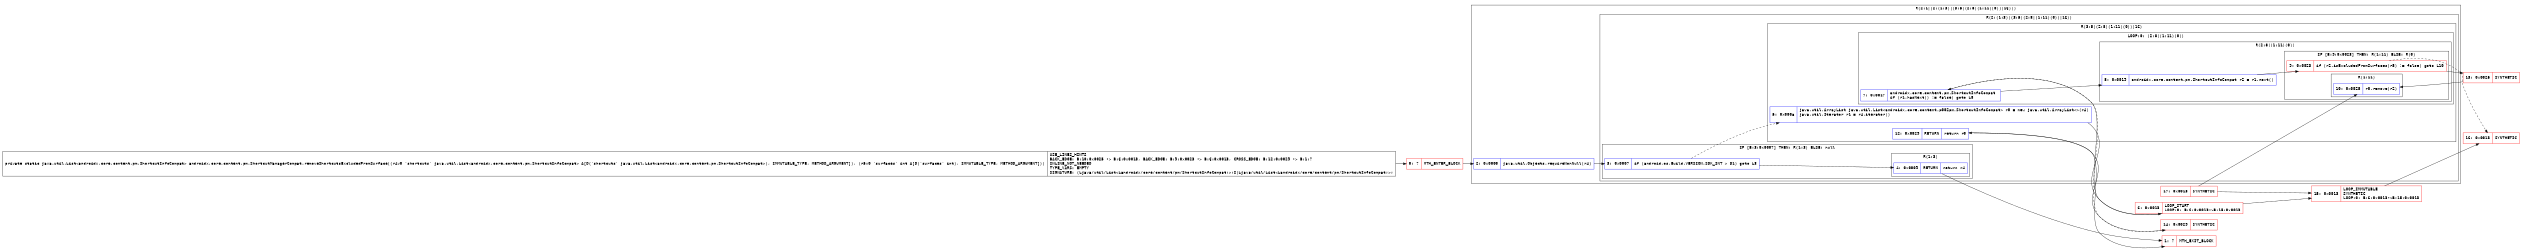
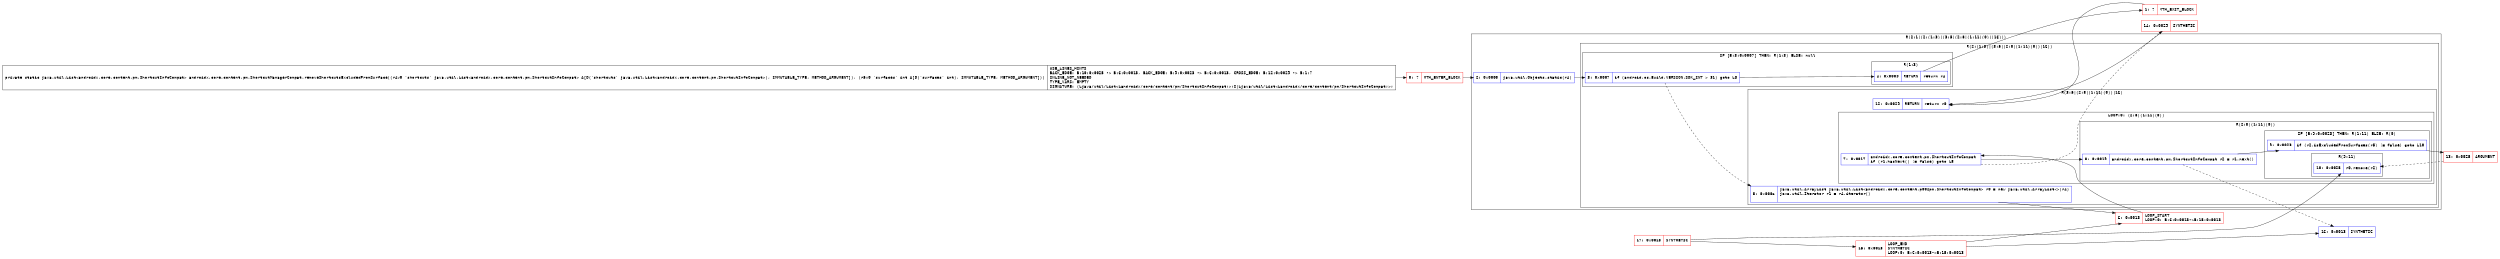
node "9: 0x0023": color red -> blue
cluster "R(1:11)": label "R(1:11)" -> "R(9:11)"
edge "9: 0x0023" -> "16: 0x0013": now "8: 0x0019" -> "16: 0x0013"
node "13: 0x0025": text "SYNTHETIC" -> "ARGUMENT"
edge "13: 0x0025" -> "10: 0x0025": style solid -> dashed
node "16: 0x0013": color red -> blue
node "2: 0x0000": text "java.util.Objects.requireNonNull(r4)" -> "java.util.Objects.static(r4)"
node "15: 0x0013": text "LOOP_IMMUTABLE" -> "LOOP_END"
edge "6: 0x0013" -> "15: 0x0013": reversed
edge "12: 0x0029" -> "1: ?": reversed
